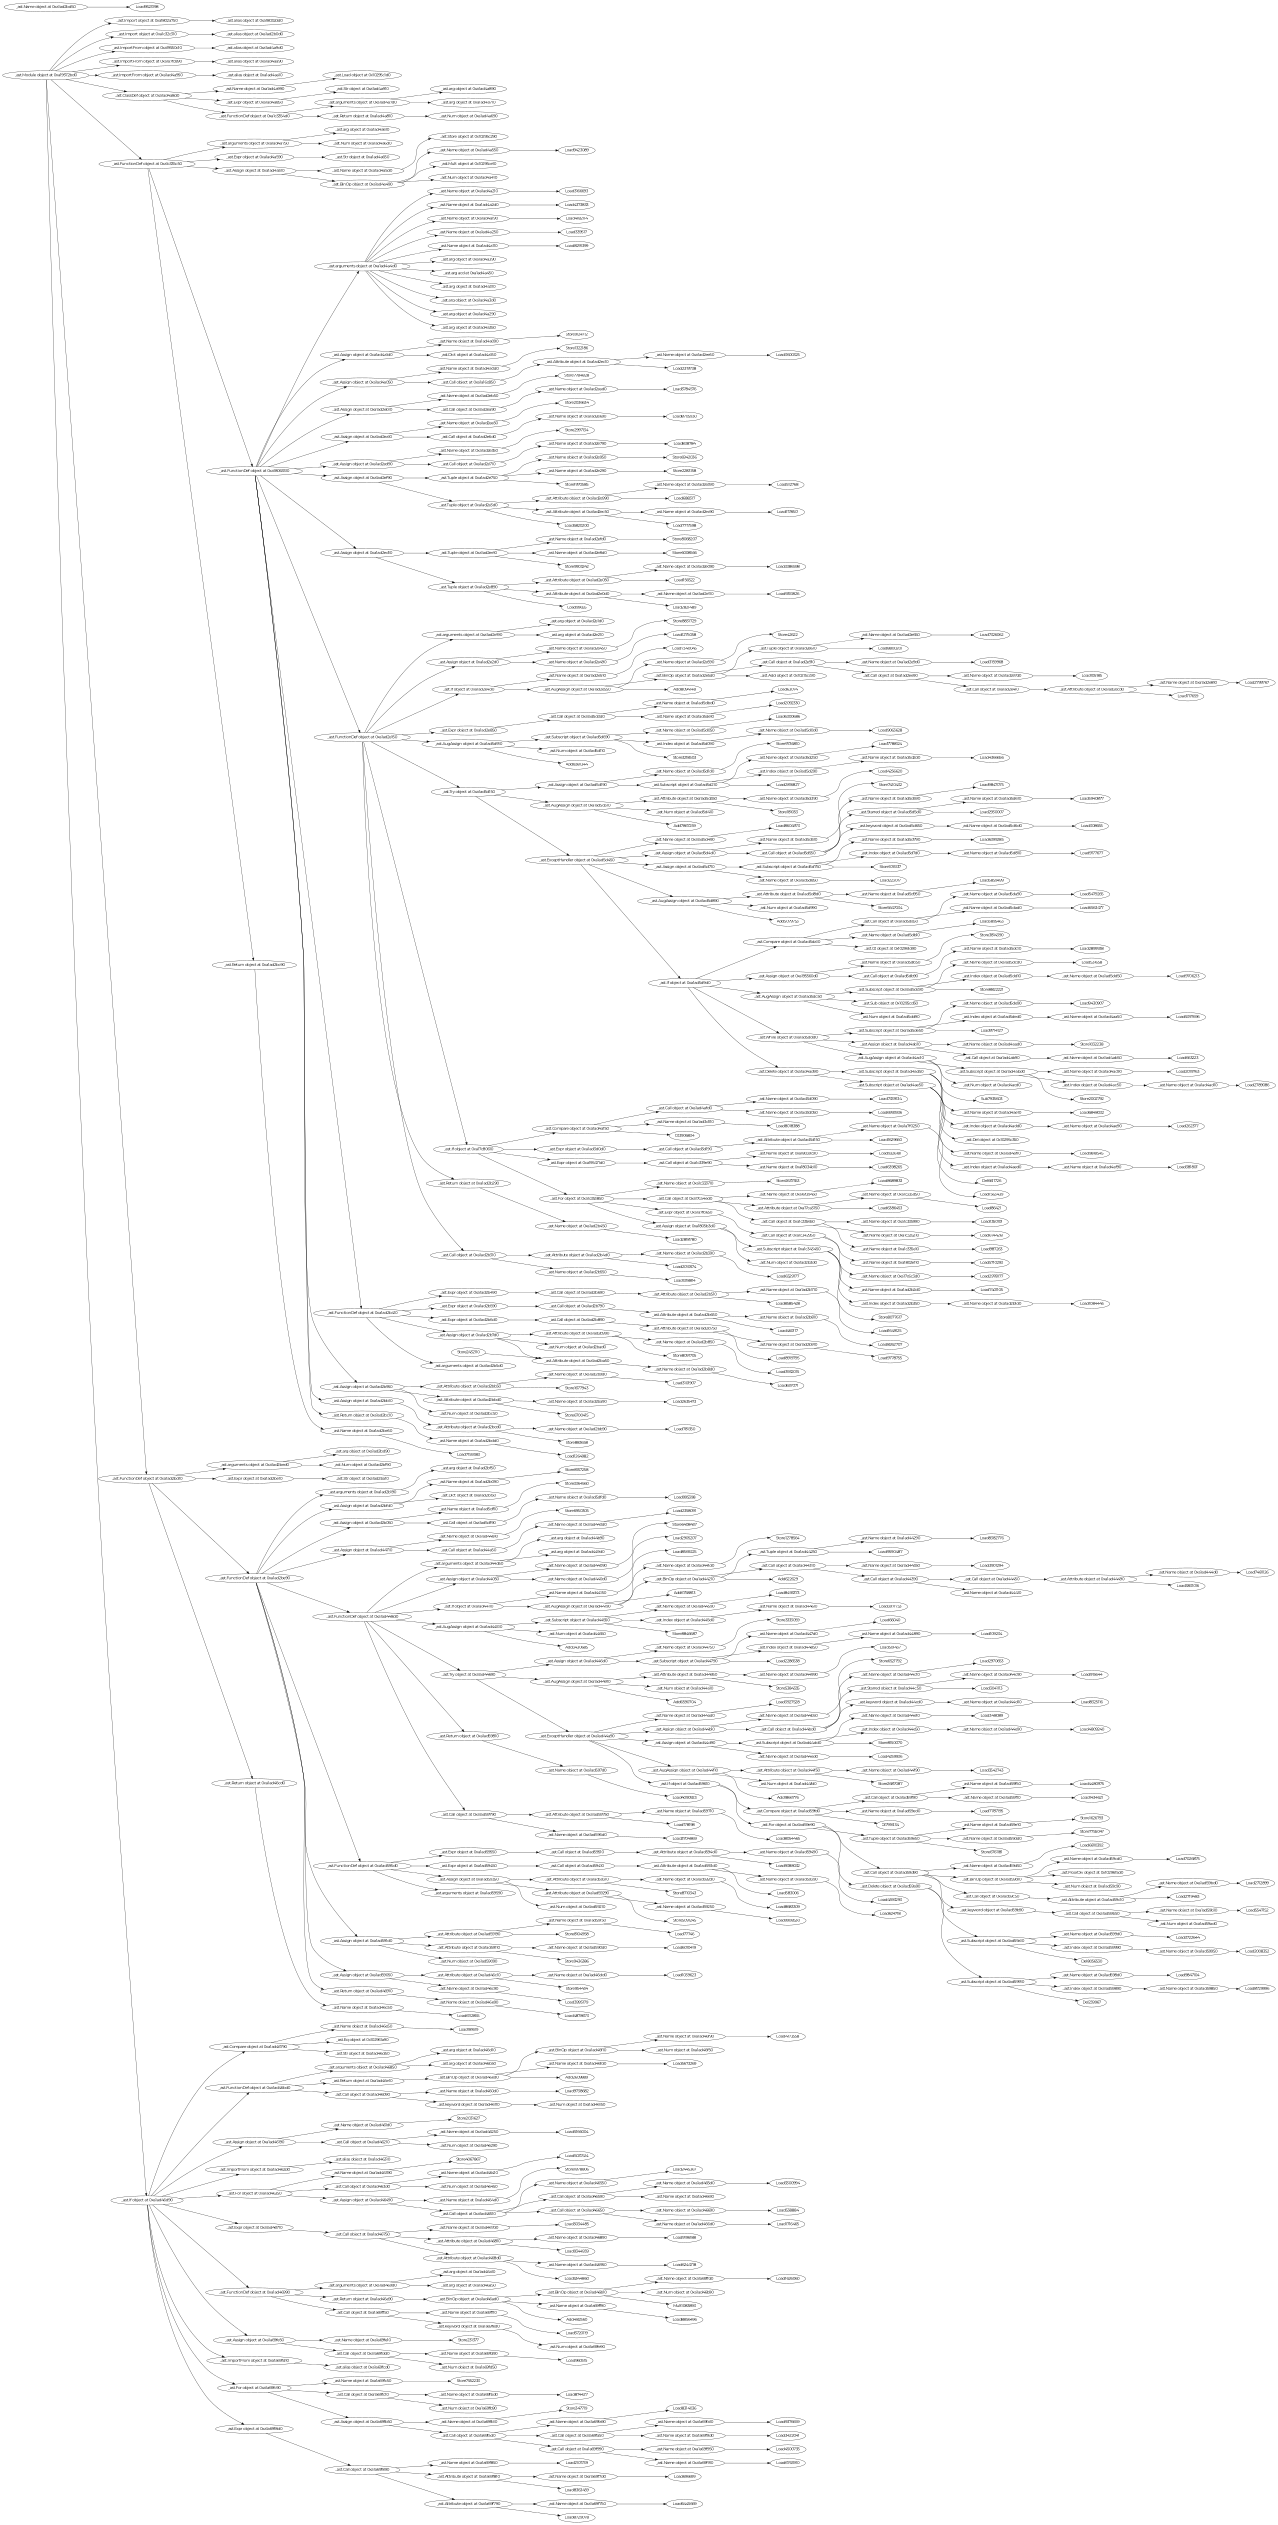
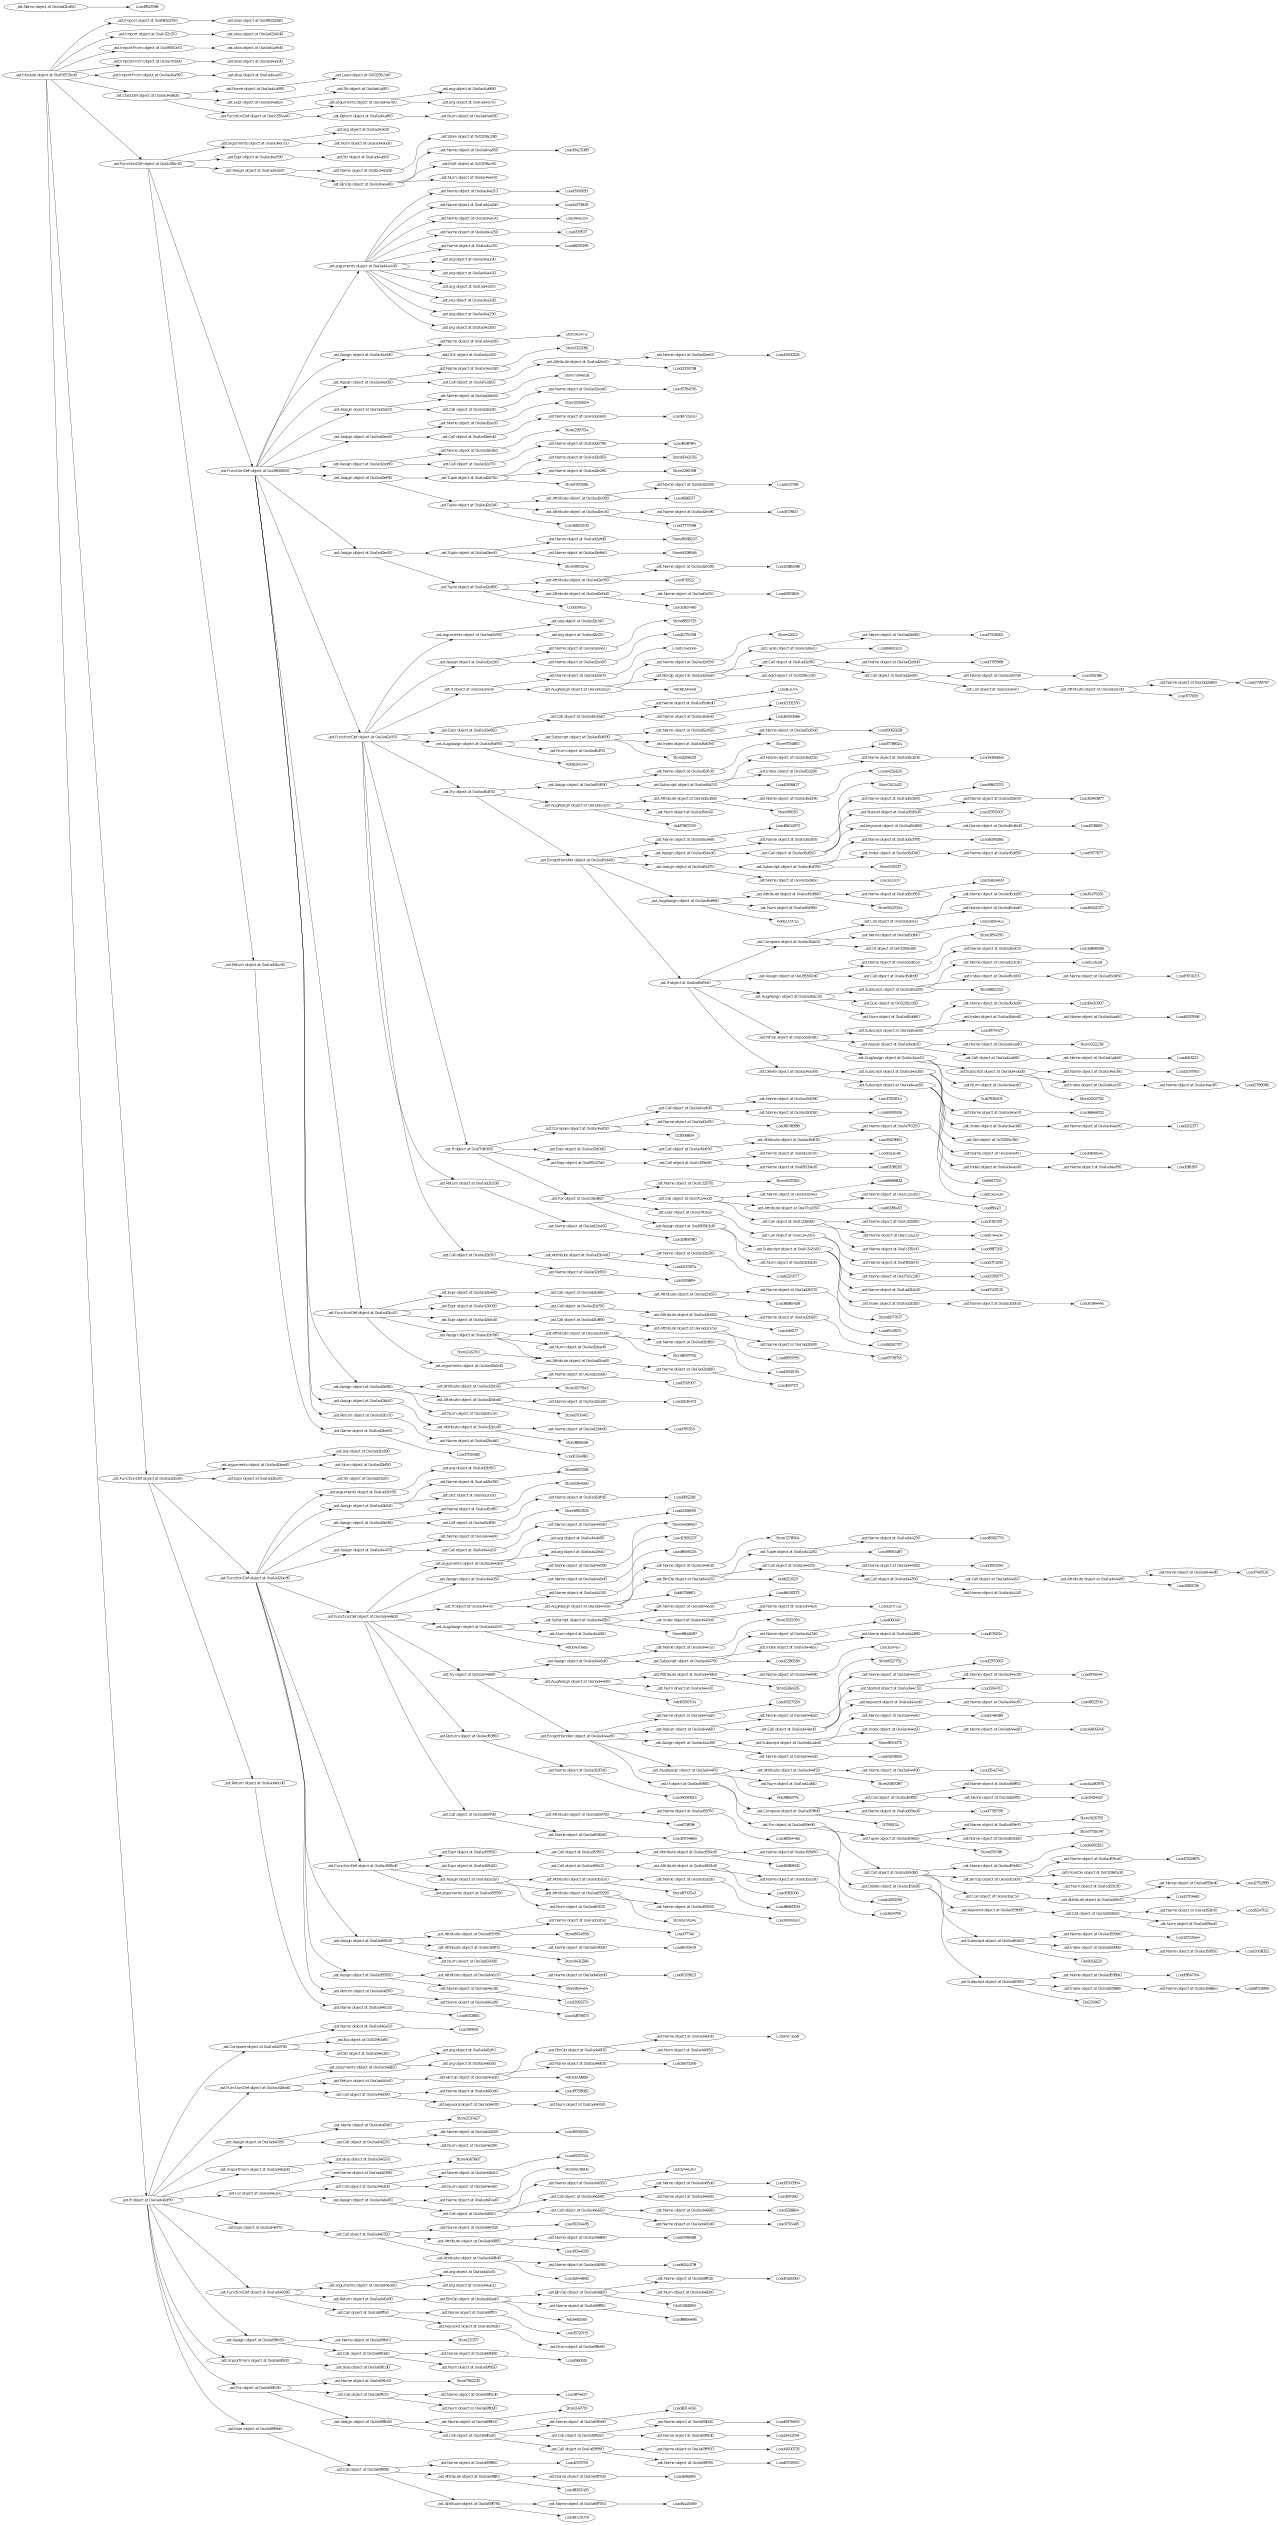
node "_ast.arg acd at 0xa1ad4a450": label "_ast.arg acd at 0xa1ad4a450" -> "_ast.arg object at 0xa1ad4a450"
node "_ast.Add object at 0x10215cc90": label "_ast.Add object at 0x10215cc90" -> "_ast.Add object at 0x10295cc90"
edge "_ast.Expr object at 0xa1ad59450" -> "_ast.Call object at 0xa1ad59410": removed
node "Load611960": added
